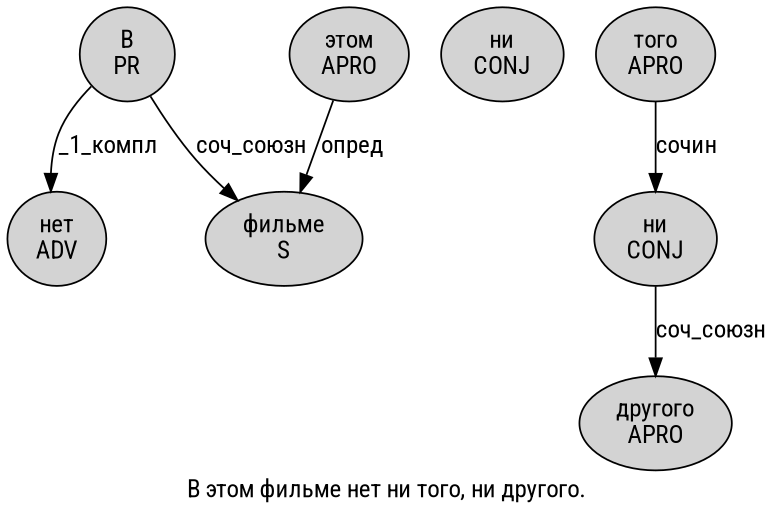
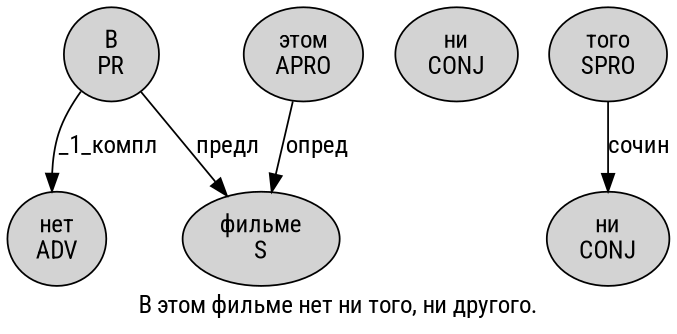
node "того APRO": label "того APRO" -> "того SPRO"
edge "В PR" -> "фильме S": label "соч_союзн" -> "предл"
node "другого APRO": removed
